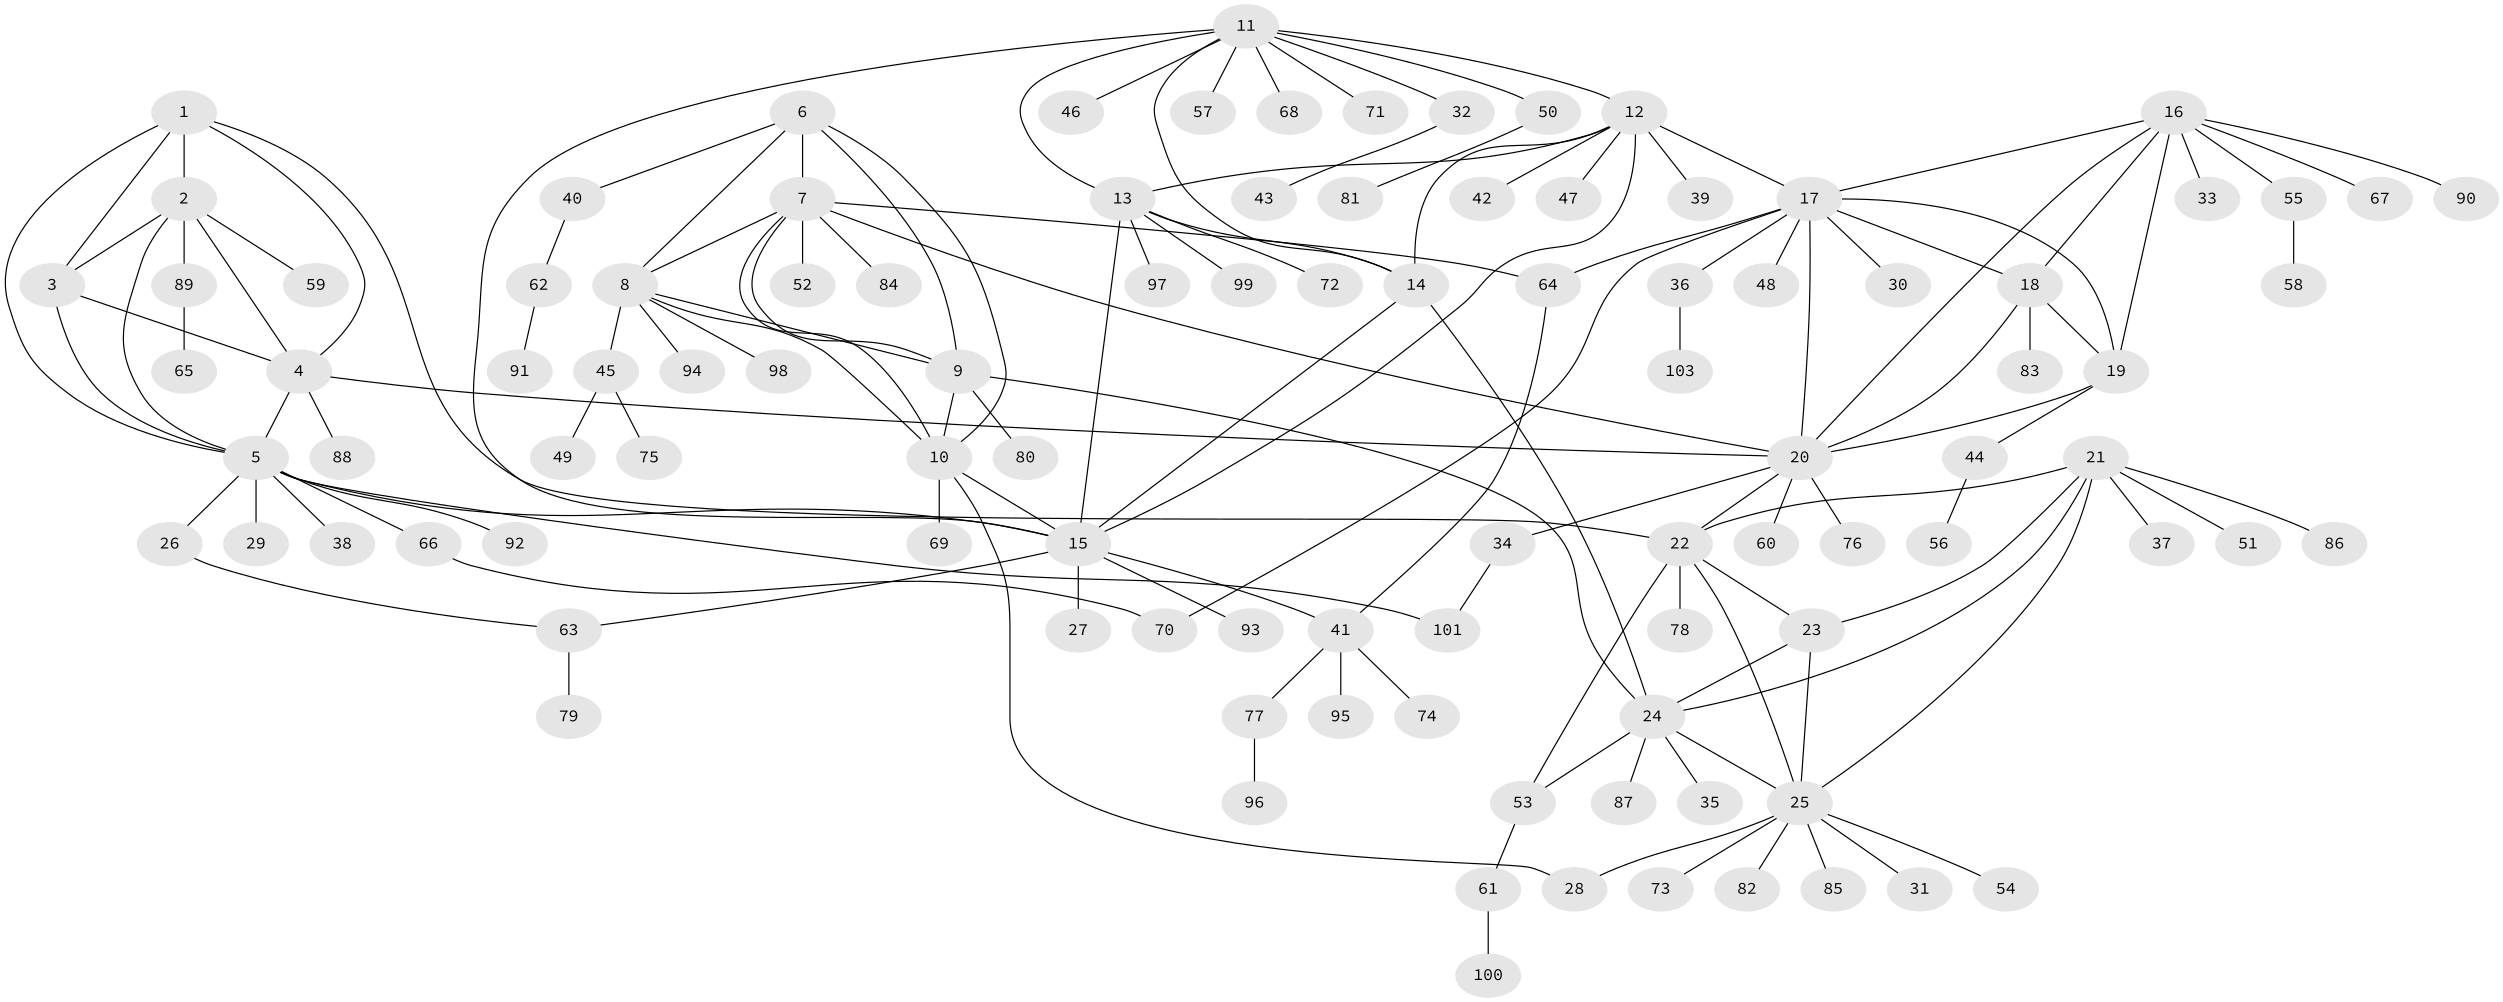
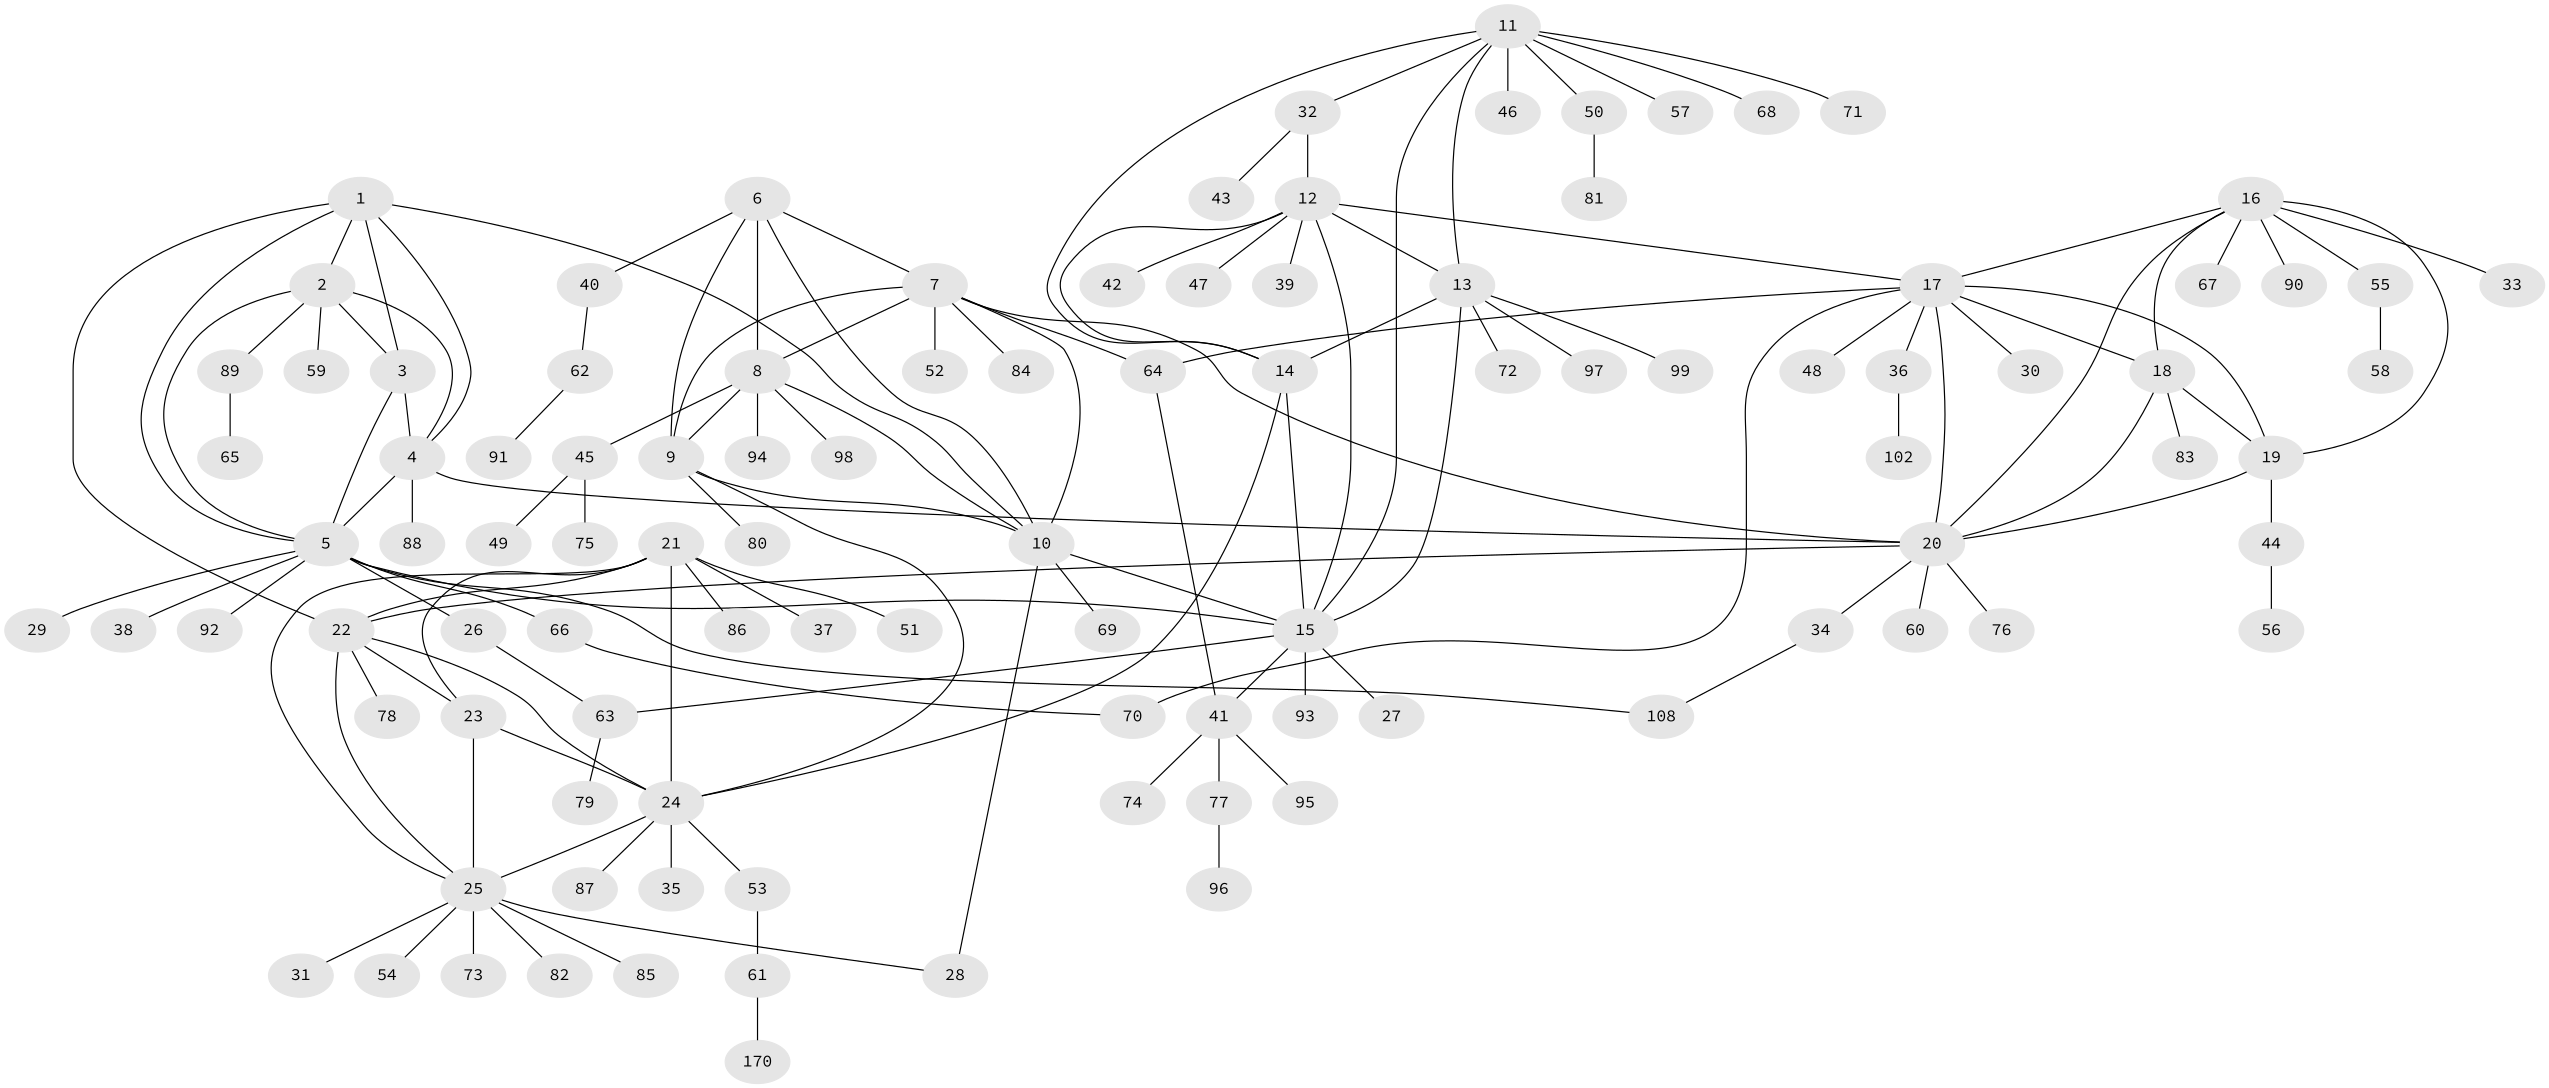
edge "11" -- "12": now "32" -- "12"
edge "1" -- "10": added
node "103": label "103" -> "102"
node "101": label "101" -> "108"
edge "22" -- "53": now "22" -- "24"
node "100": label "100" -> "170"
